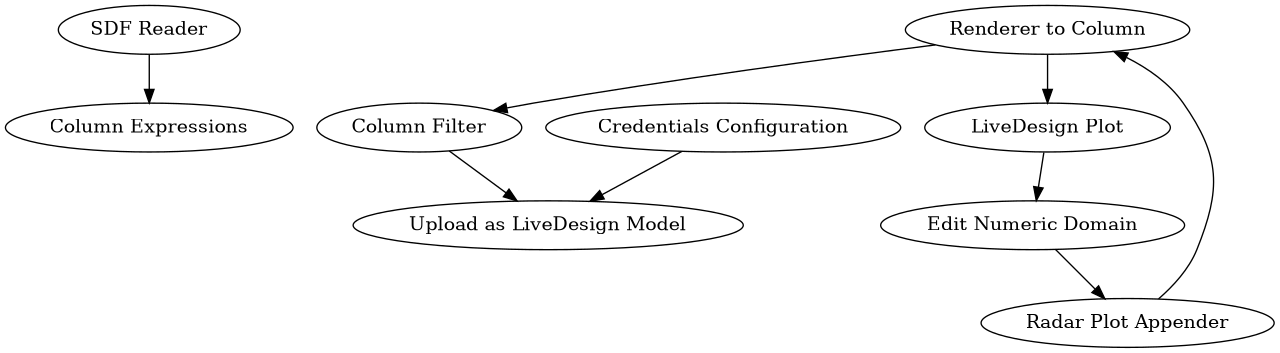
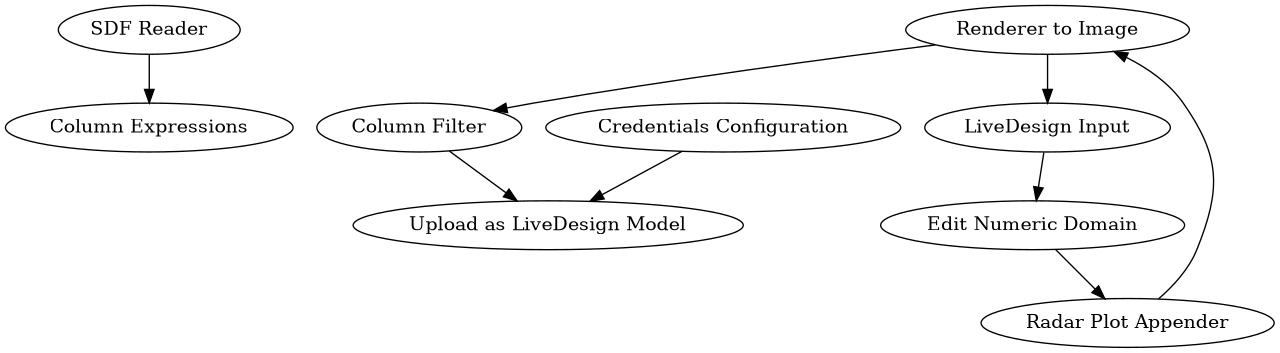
node "Renderer to Column": label "Renderer to Column" -> "Renderer to Image"
node "LiveDesign Plot": label "LiveDesign Plot" -> "LiveDesign Input"
